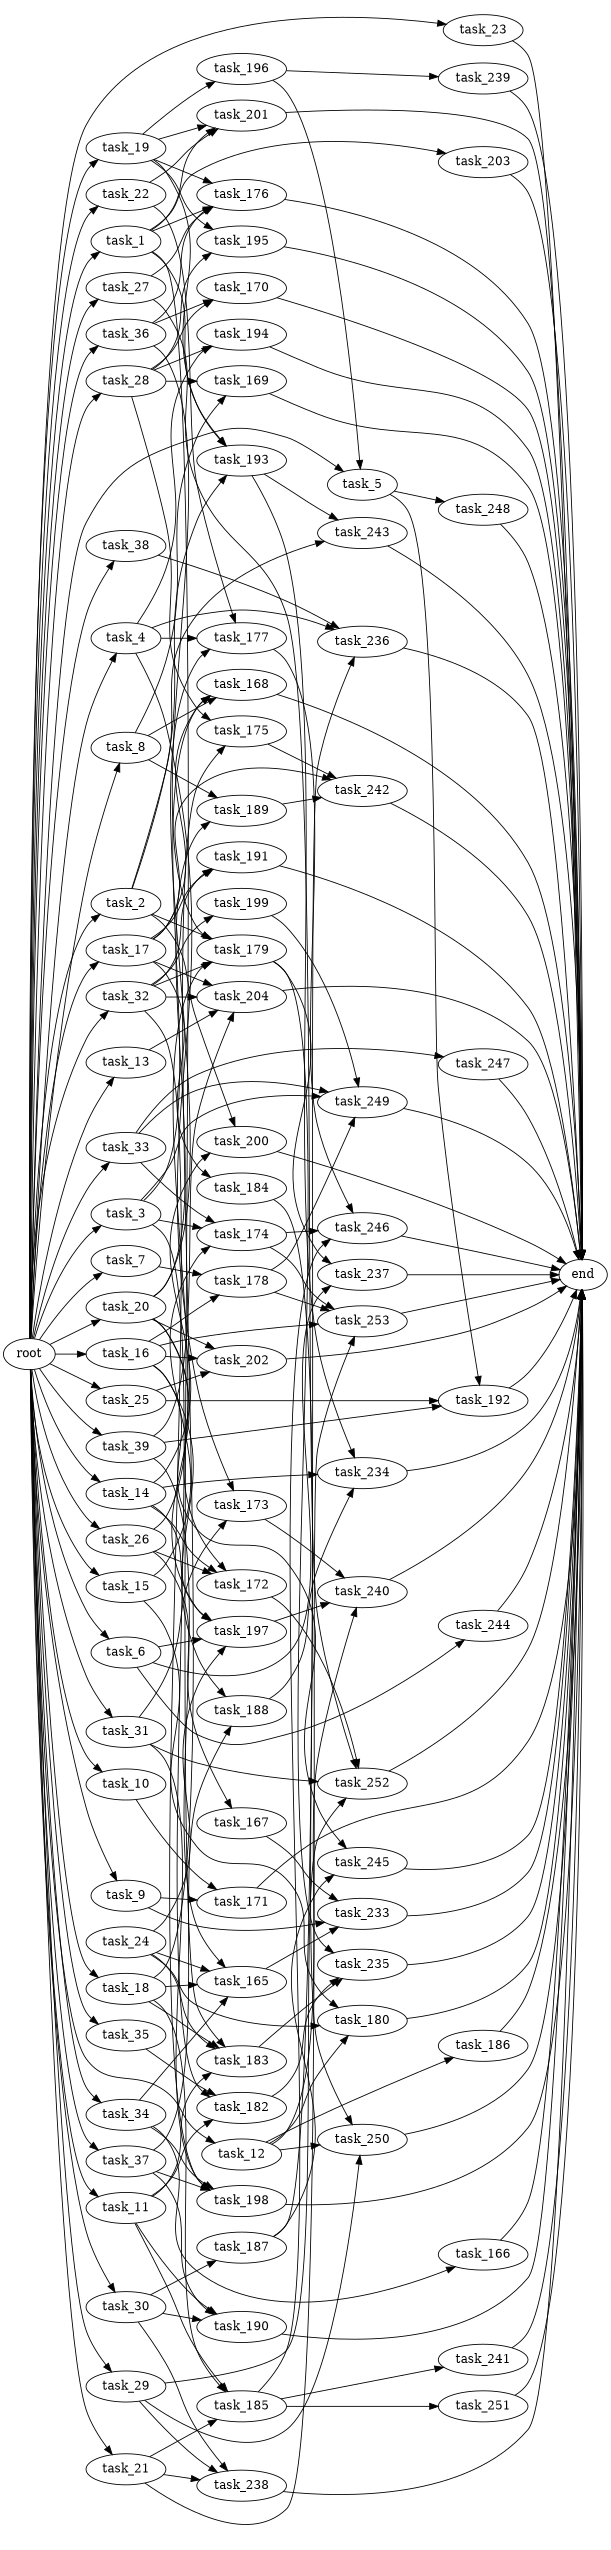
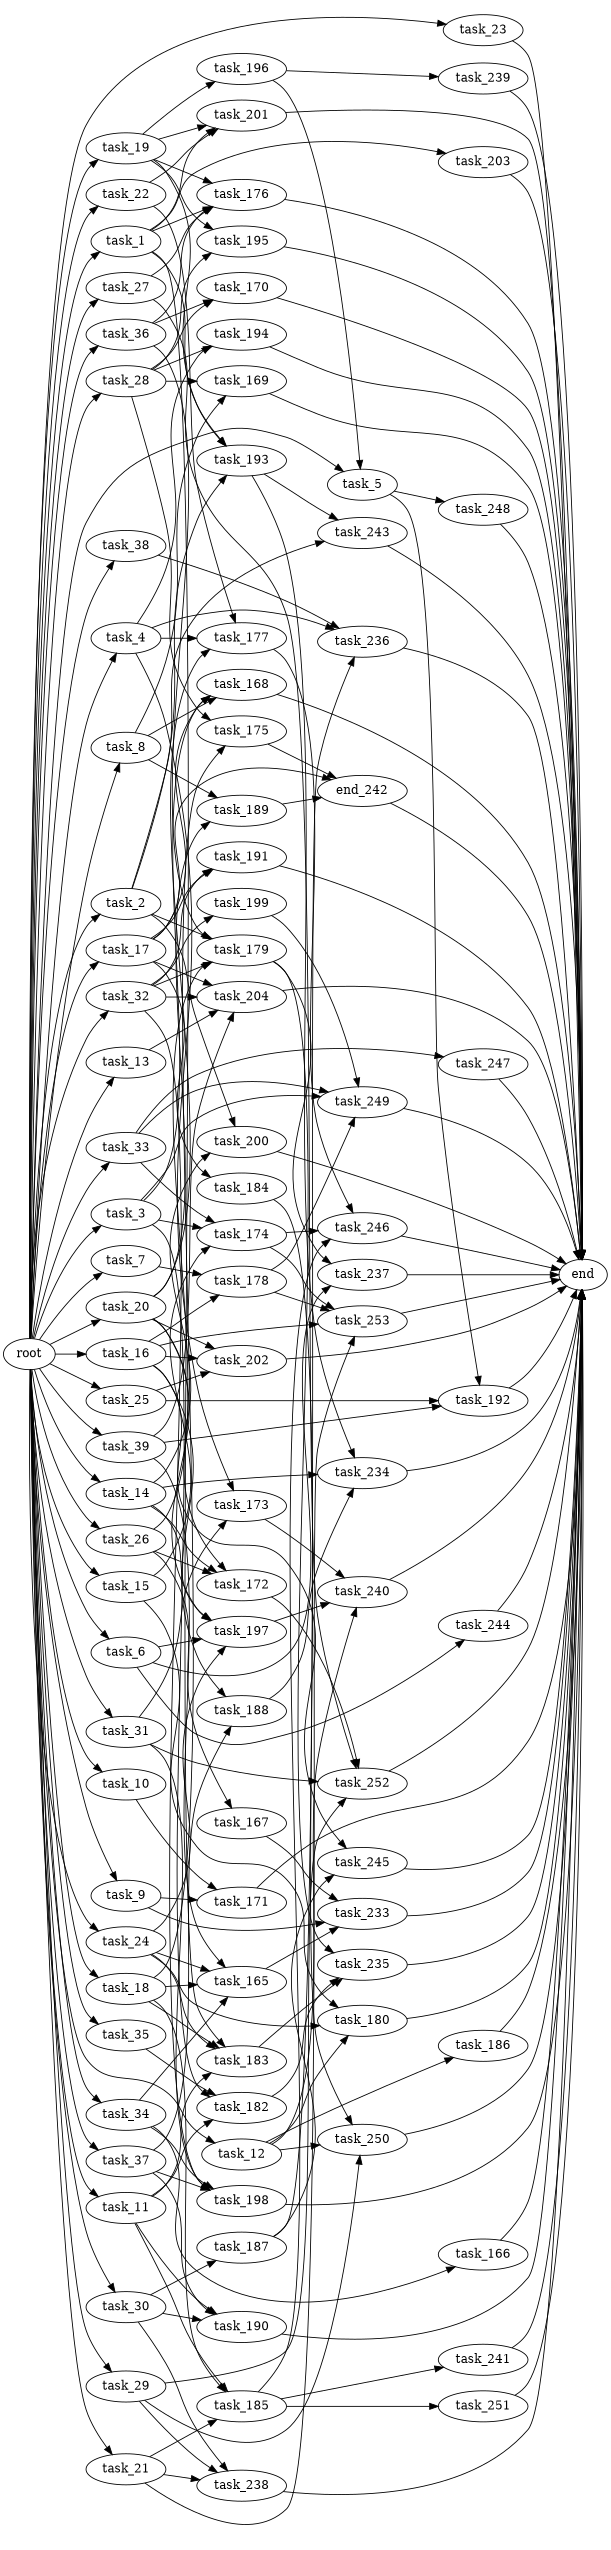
node "task_242": label "task_242" -> "end_242"
edge "root" -> "task_24": added
